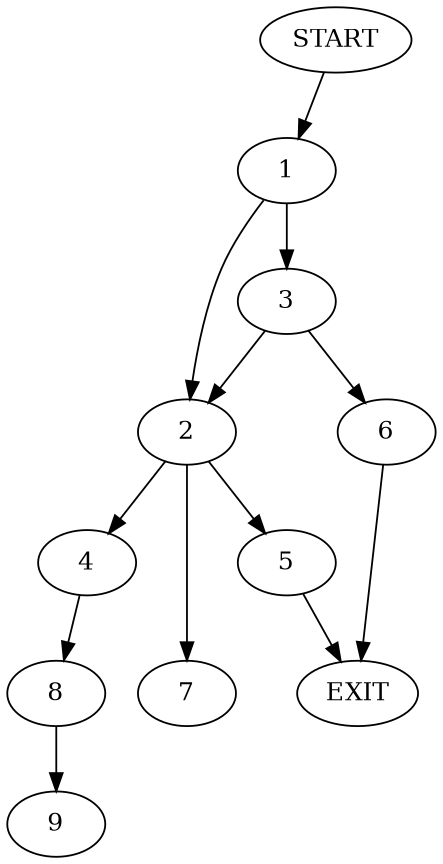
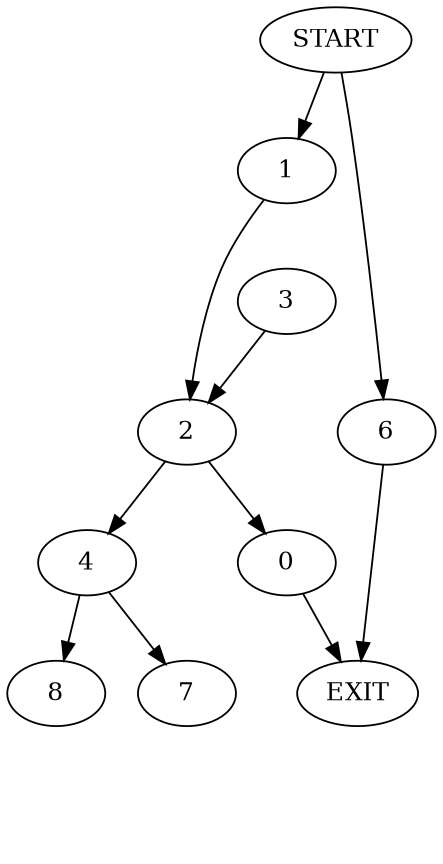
edge "1" -> "3": removed
edge "3" -> "6": now "START" -> "6"
edge "2" -> "7": now "4" -> "7"
node "5": label "5" -> "0"
node "9": removed
